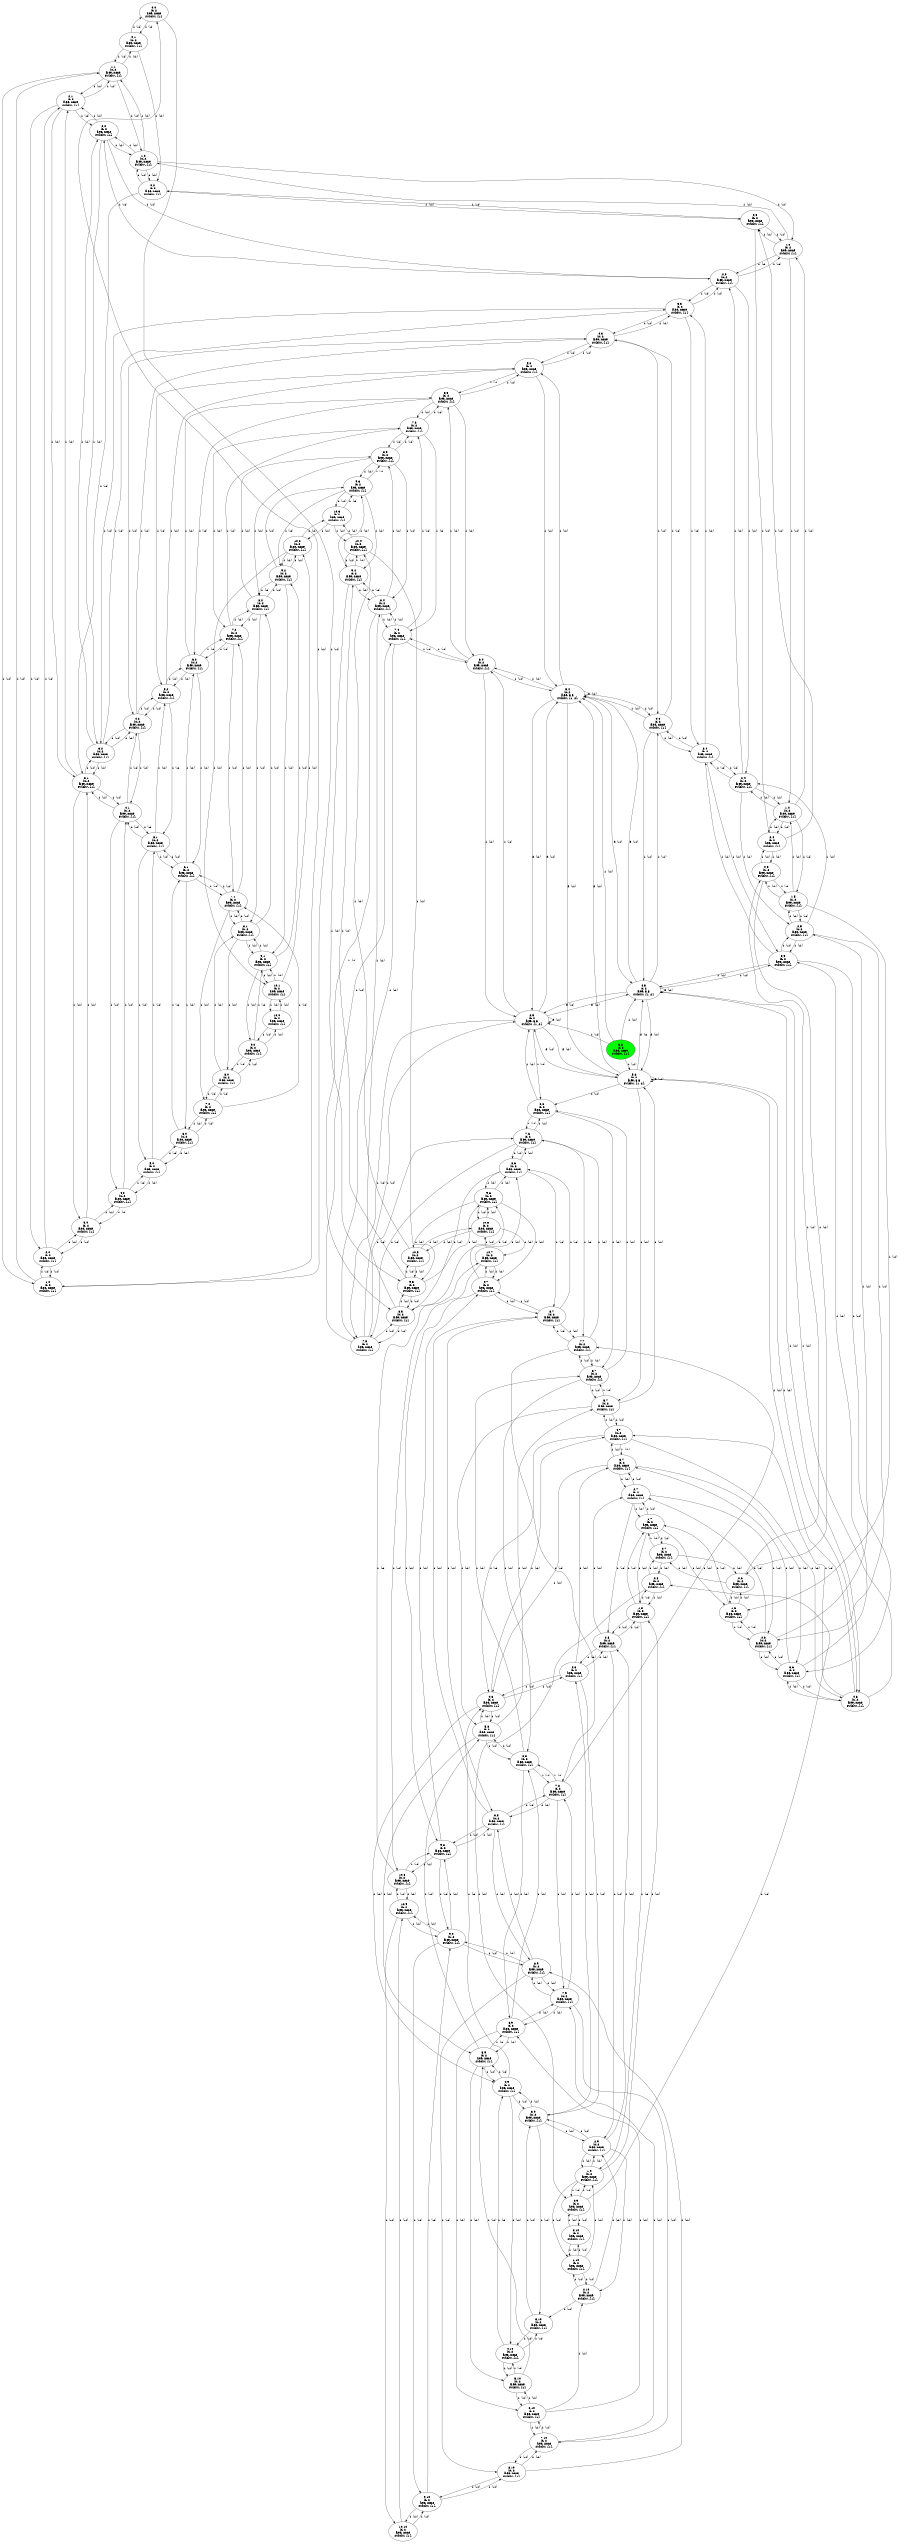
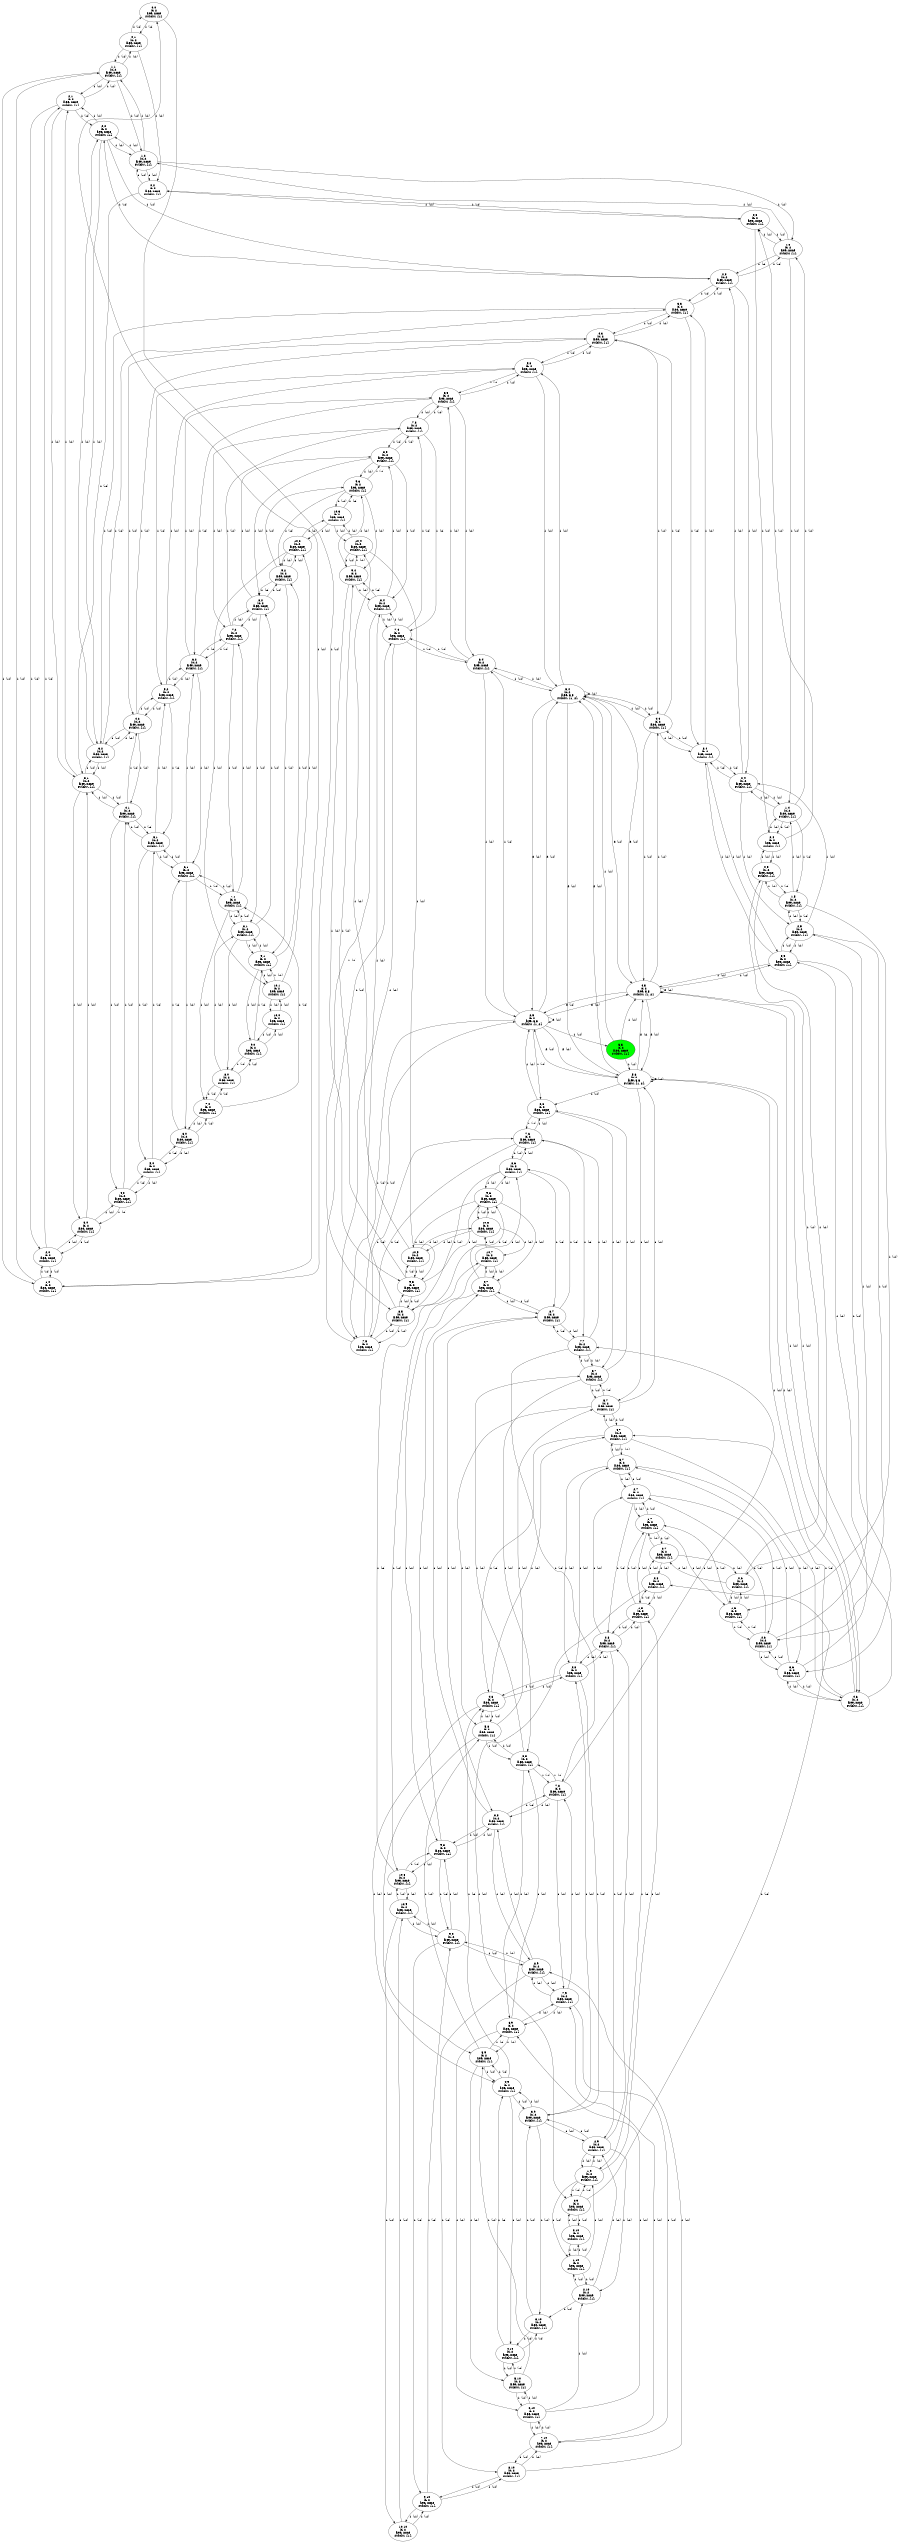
edge "5,5 ic: 2 free: none swlolw: {1}" -> "6,5 ic: 2 free: 5,5 swlolw: {1, 2}": reversed
edge "3,7 ic: 2 free: none swlolw: {1}" -> "4,8 ic: 2 free: none swlolw: {1}": now "3,7 ic: 2 free: none swlolw: {1}" -> "3,8 ic: 2 free: none swlolw: {1}"
